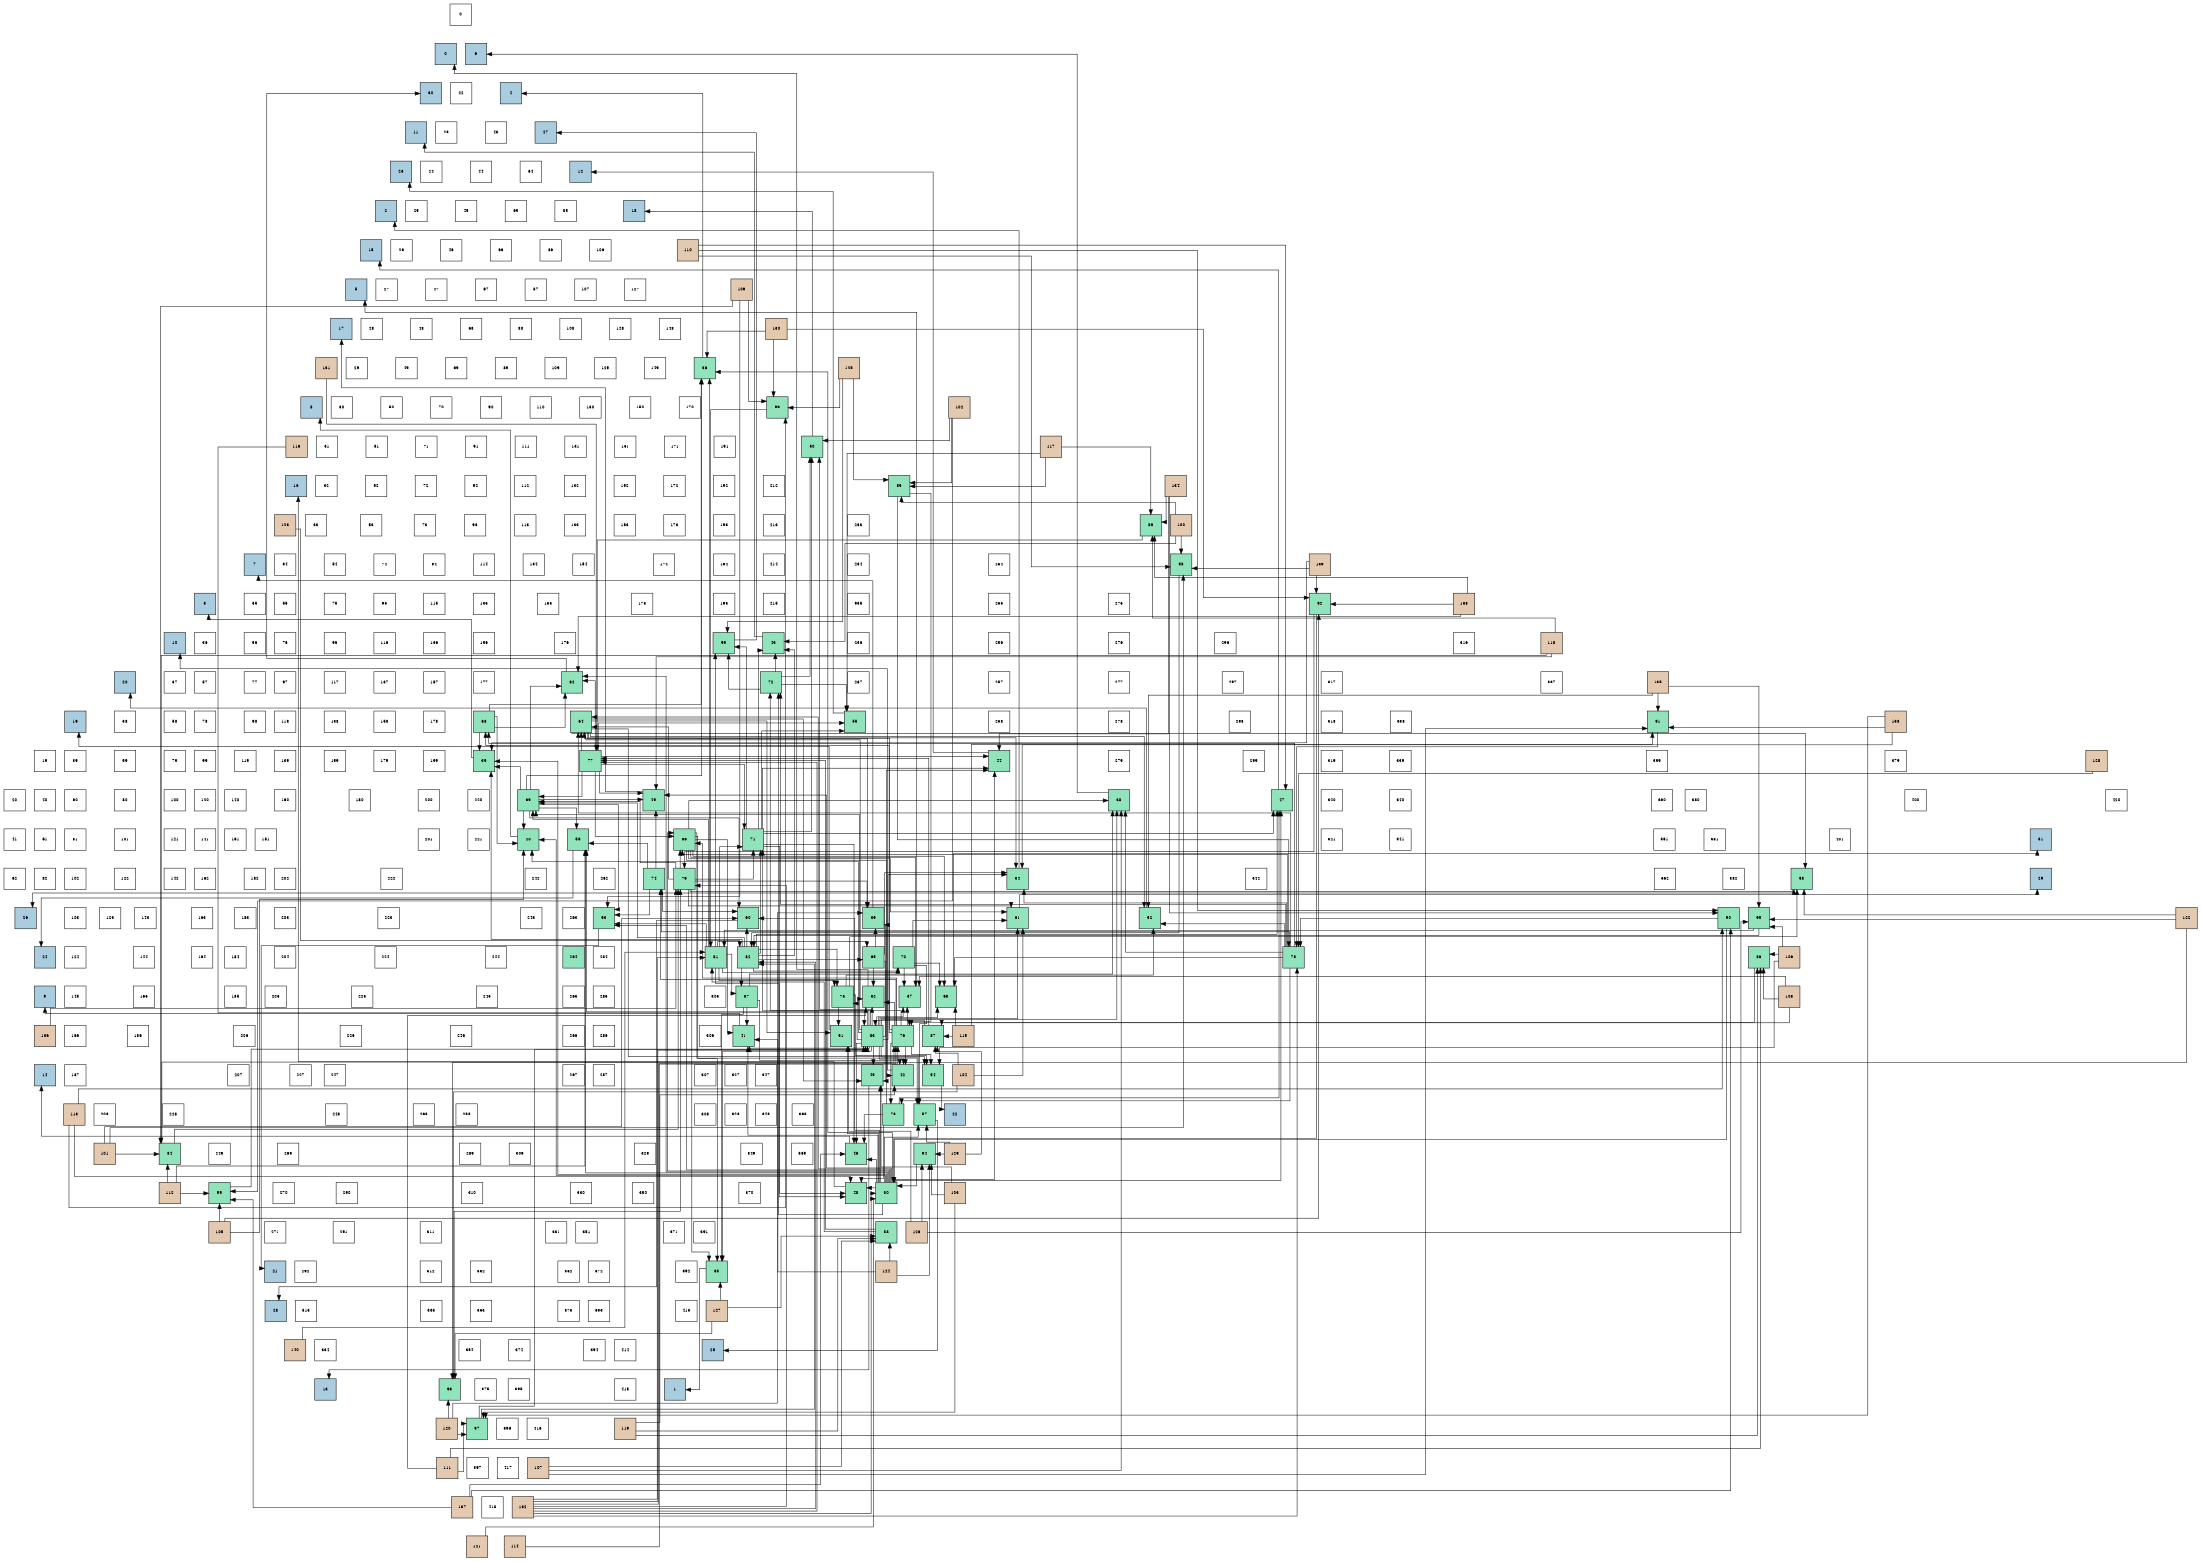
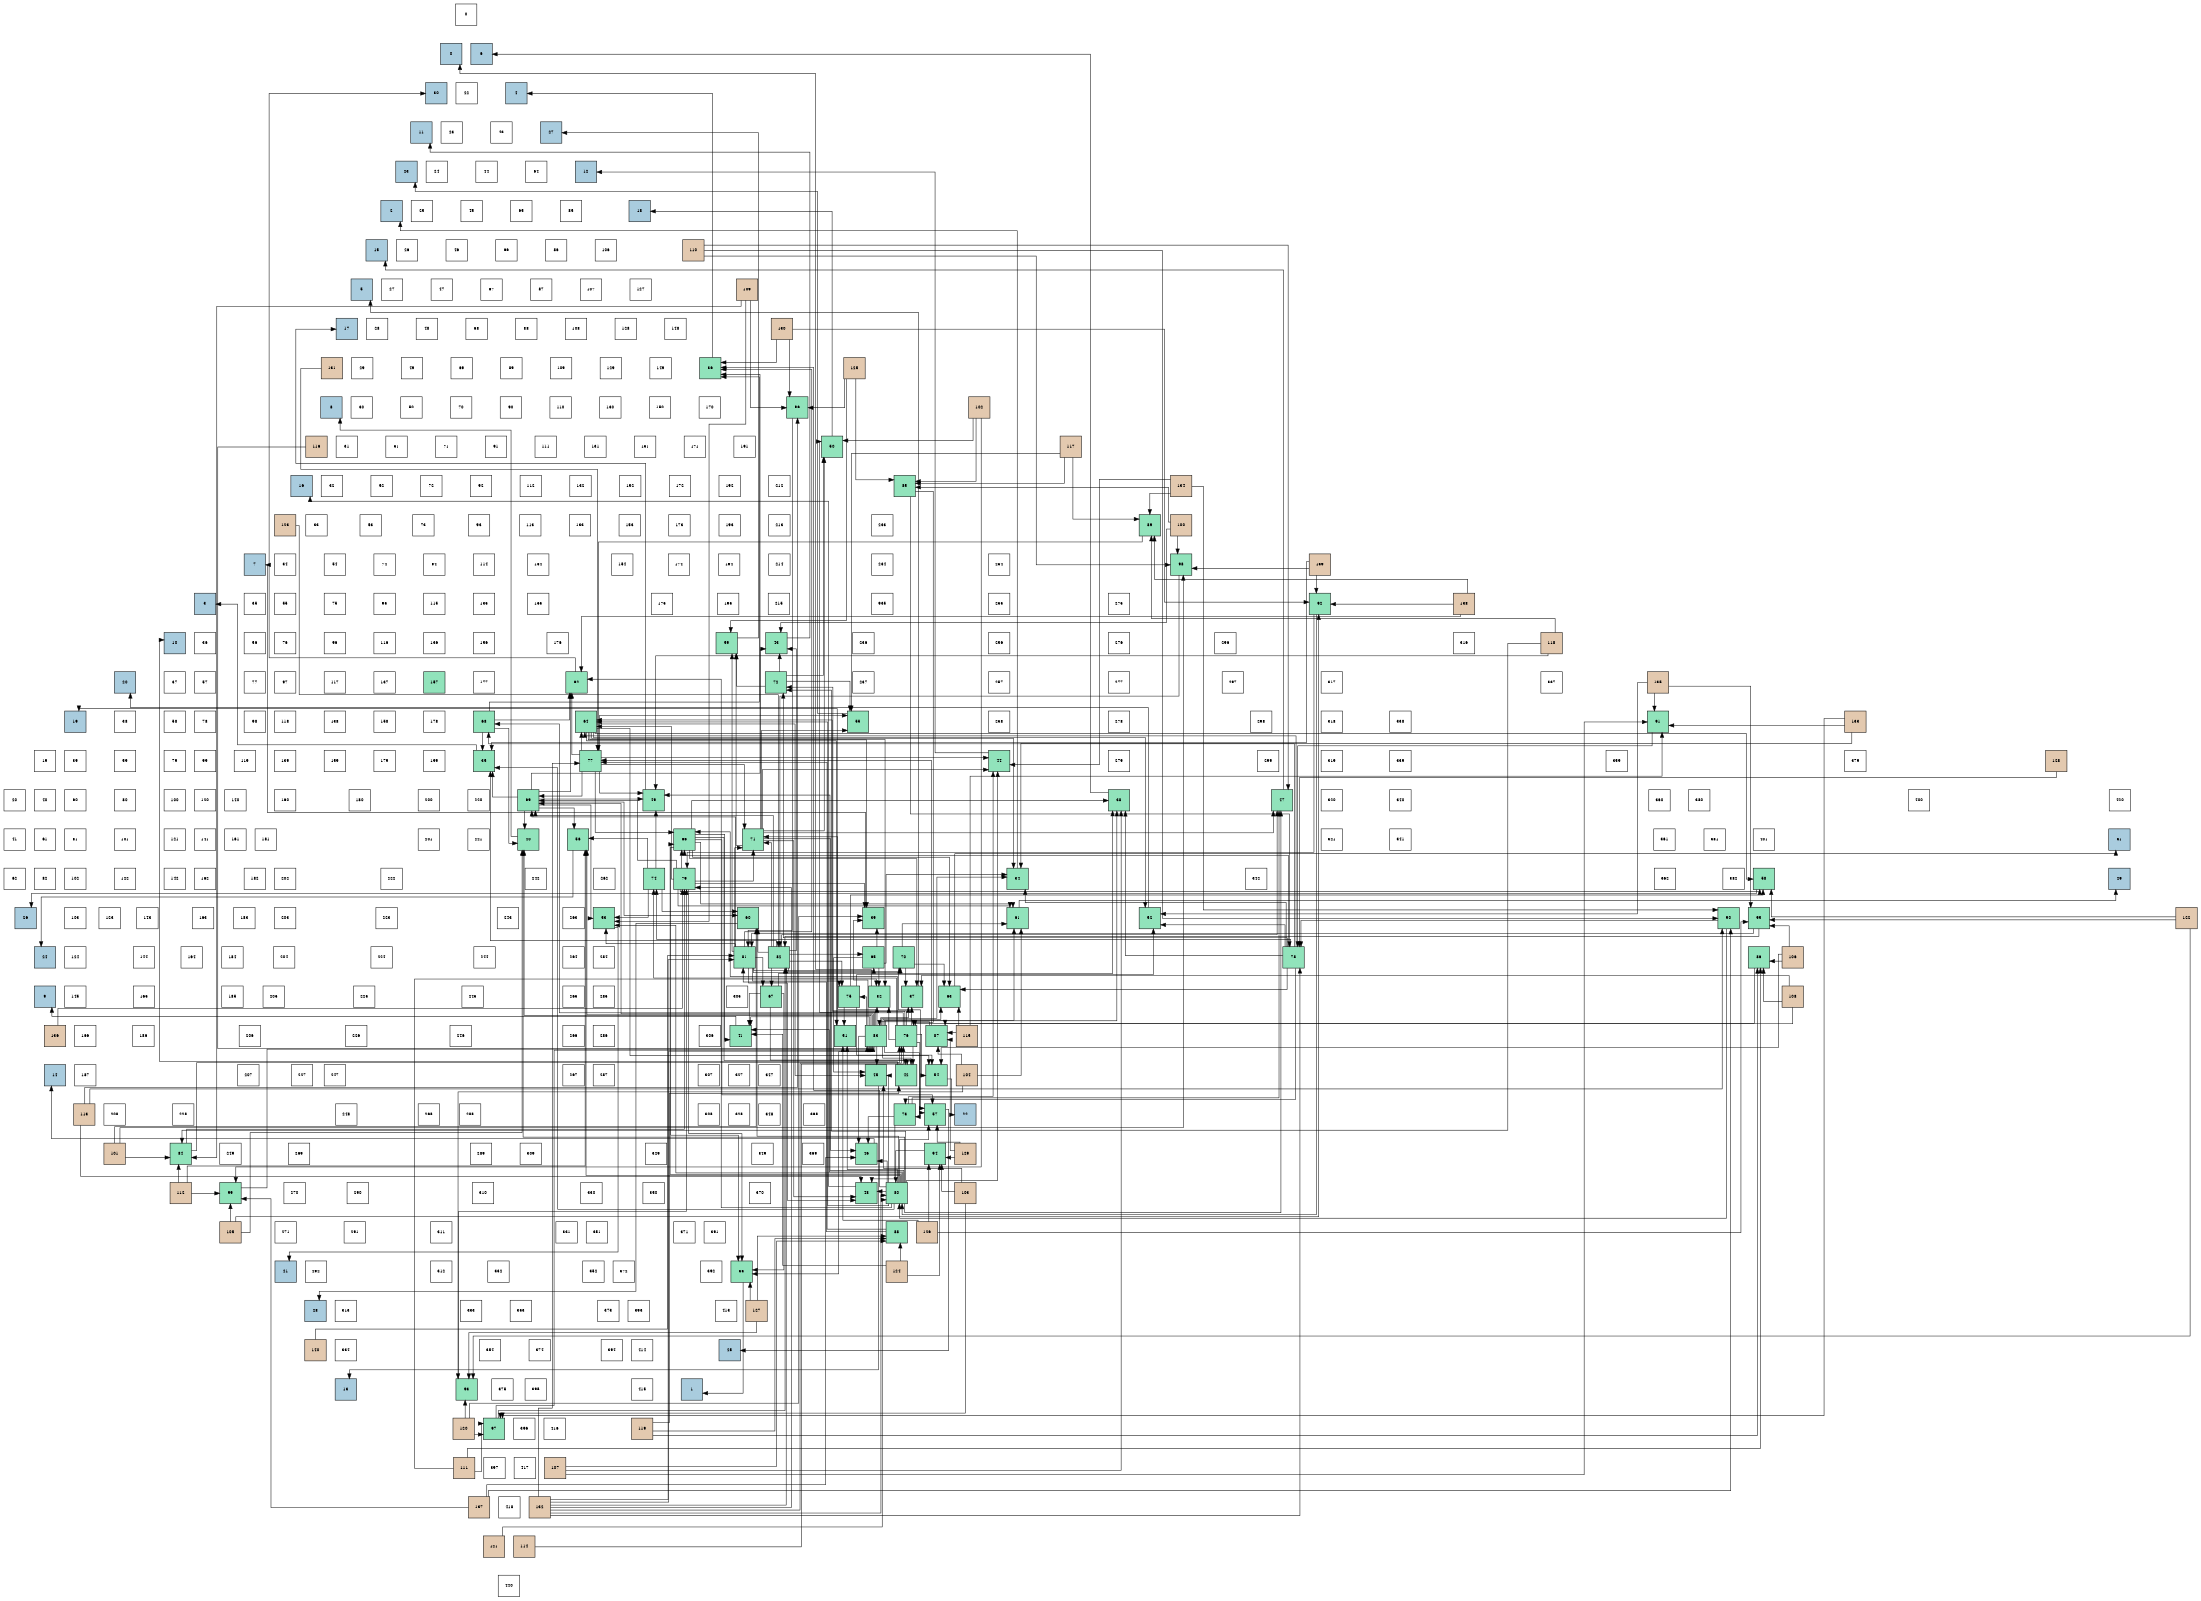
node "157": fillcolor #ffffff -> #91e3bb
node "264": fillcolor #91e3bb -> #ffffff
node "440": added
